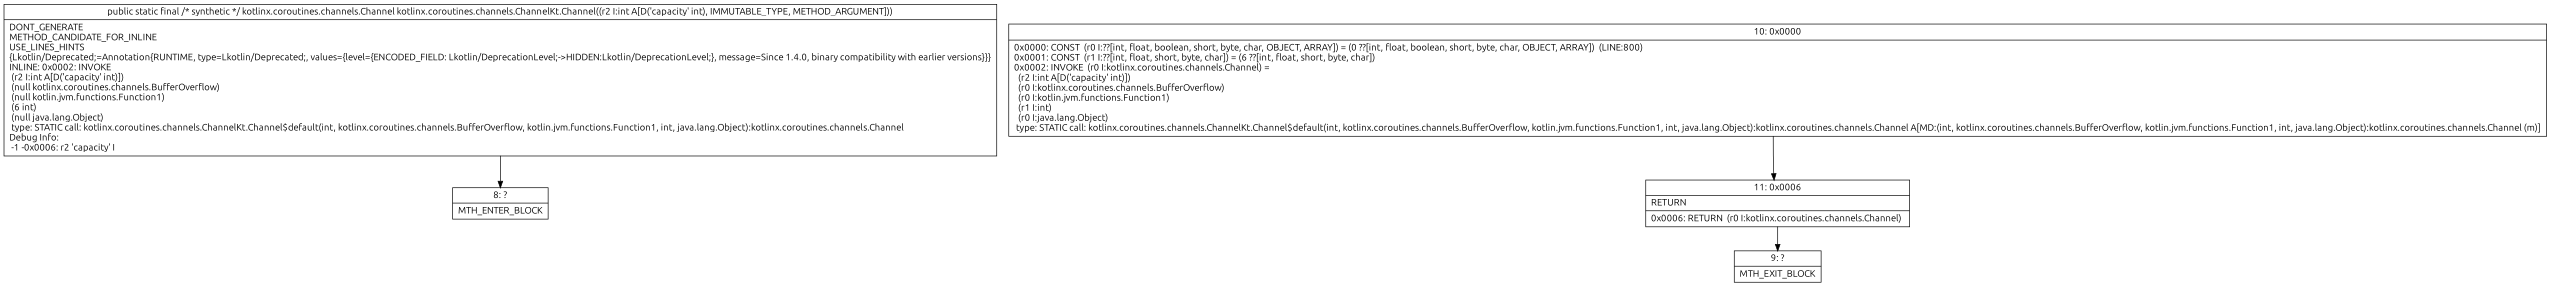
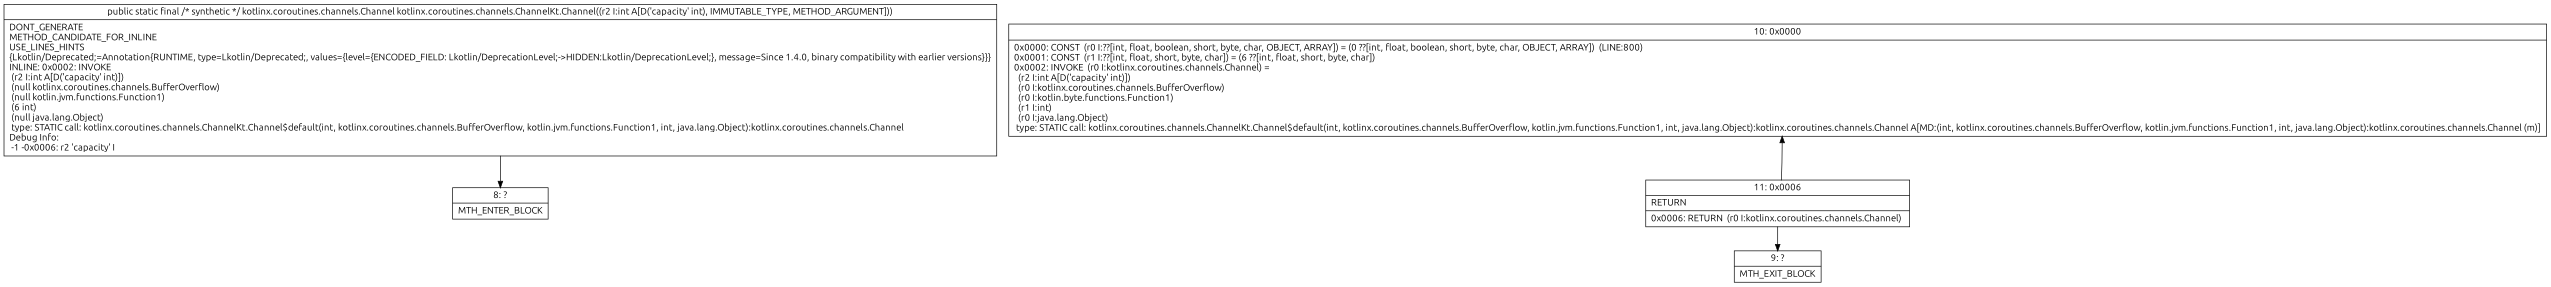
node "10: 0x0000": text "(r0 I:kotlin.jvm.functions.Function1)" -> "(r0 I:kotlin.byte.functions.Function1)"
edge "10: 0x0000" -> "11: 0x0006": reversed
